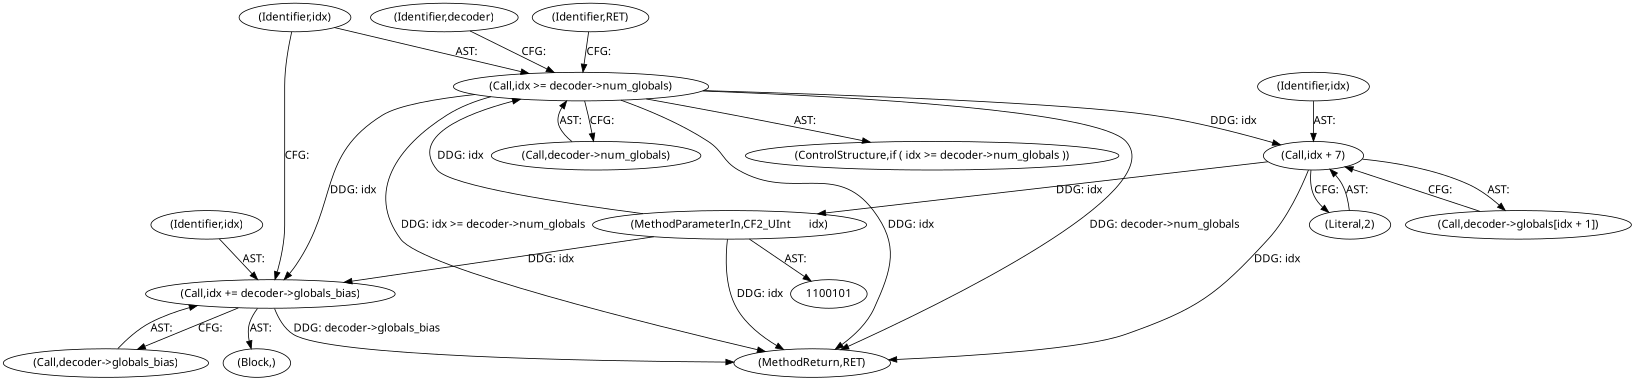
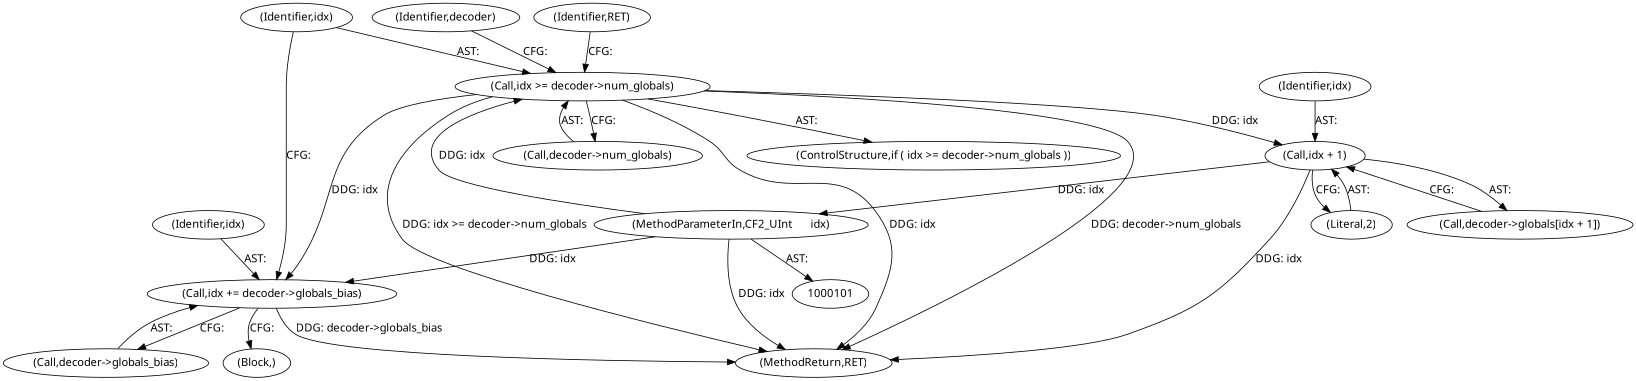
node "(Call,idx + 7)": label "(Call,idx + 7)" -> "(Call,idx + 1)"
node "1100101": label "1100101" -> "1000101"
edge "(Call,idx += decoder->globals_bias)" -> "(Block,)": label "AST: " -> "CFG: "
